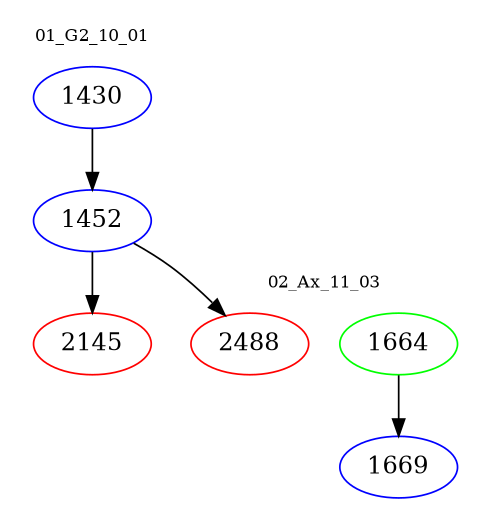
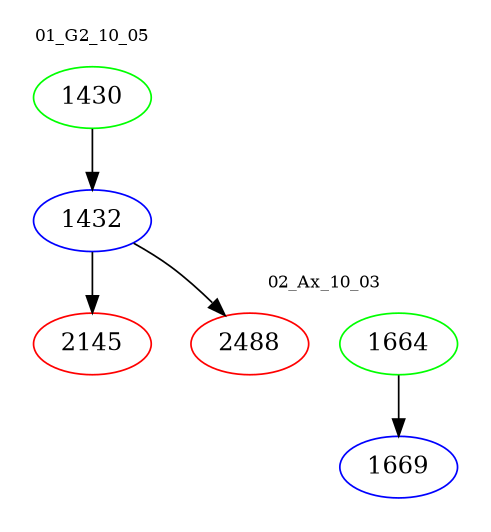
cluster "01_G2_10_01": label "01_G2_10_01" -> "01_G2_10_05"
node "1430": color blue -> green
node "1452": label "1452" -> "1432"
cluster "02_Ax_11_03": label "02_Ax_11_03" -> "02_Ax_10_03"
